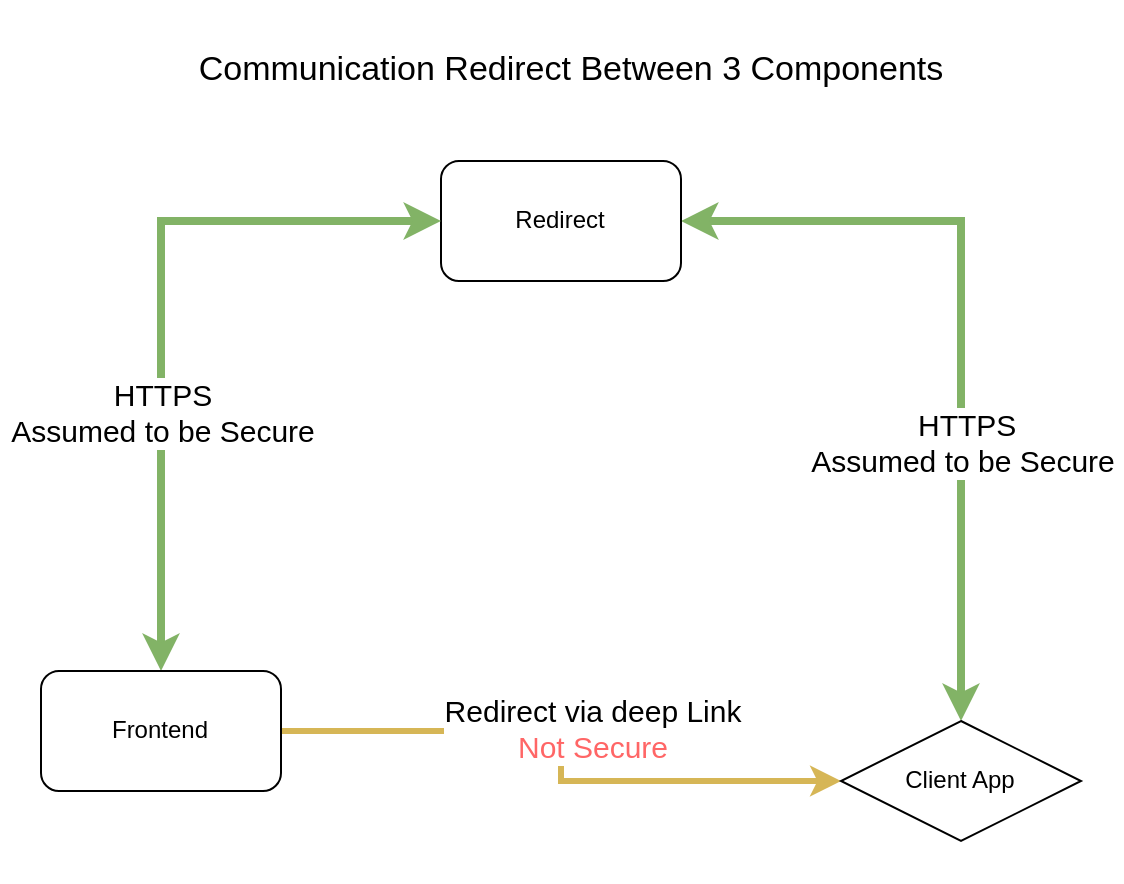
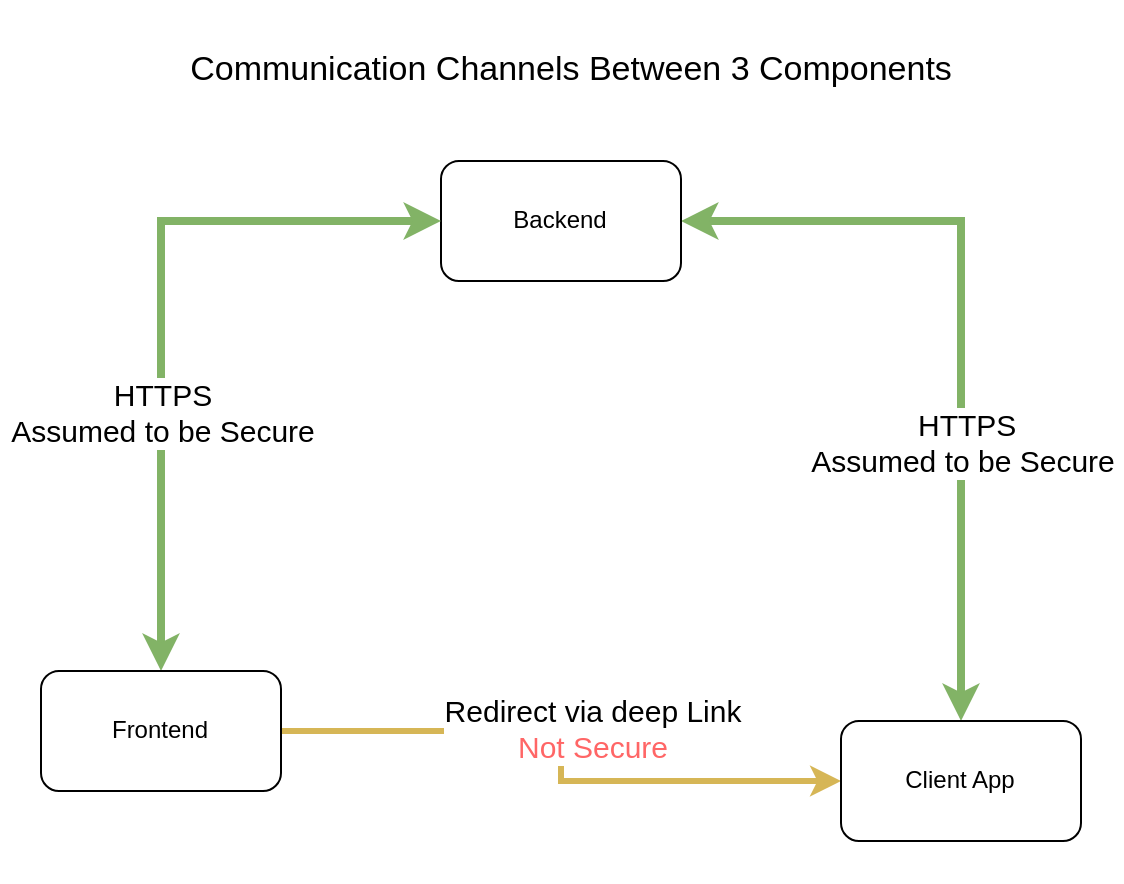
node "Communication Redirect Between 3 Components": label "Communication Redirect Between 3 Components" -> "Communication Channels Between 3 Components"
node "Redirect": label "Redirect" -> "Backend"
node "Client App": shape diamond -> rounded rectangle
